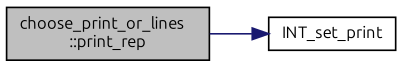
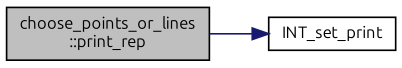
node "choose_print_or_lines ::print_rep": label "choose_print_or_lines ::print_rep" -> "choose_points_or_lines ::print_rep"
